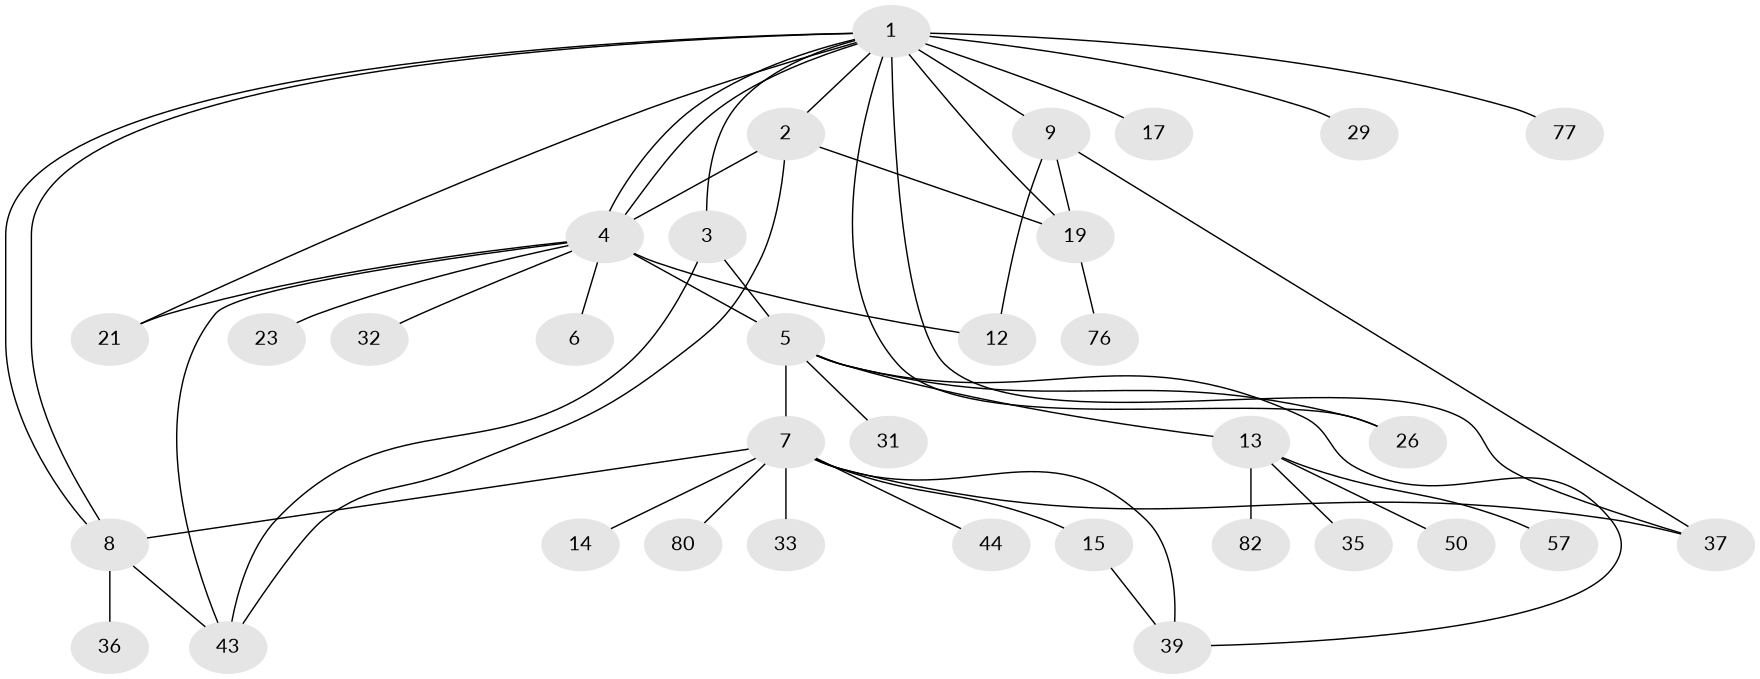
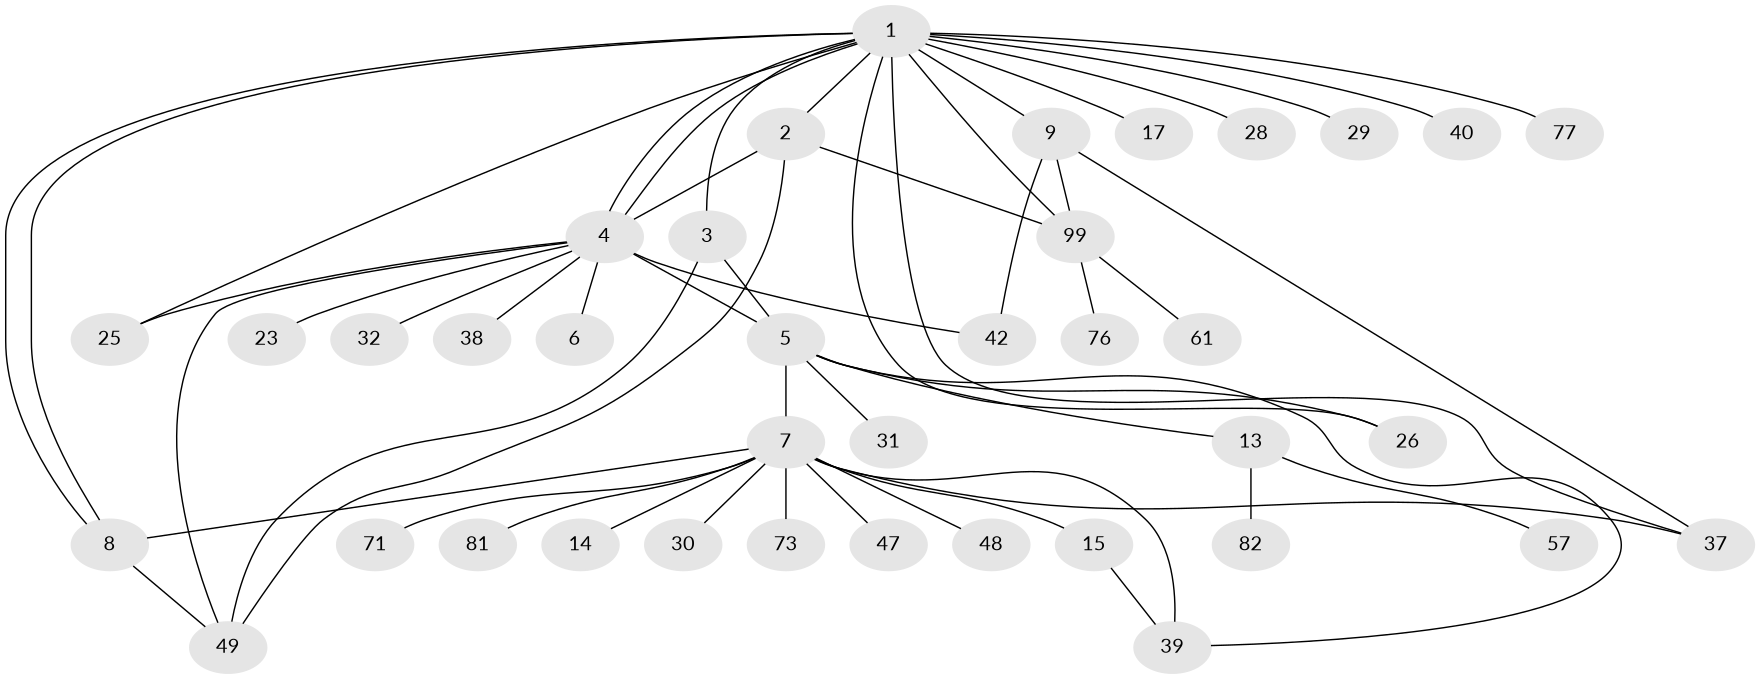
node "28": added
node "40": added
node "19": label "19" -> "99"
node "21": label "21" -> "25"
node "38": added
node "12": label "12" -> "42"
node "61": added
node "71": added
node "81": added
node "80": label "80" -> "30"
node "33": label "33" -> "73"
node "47": added
node "44": label "44" -> "48"
node "35": removed
node "50": removed
node "36": removed
node "43": label "43" -> "49"
